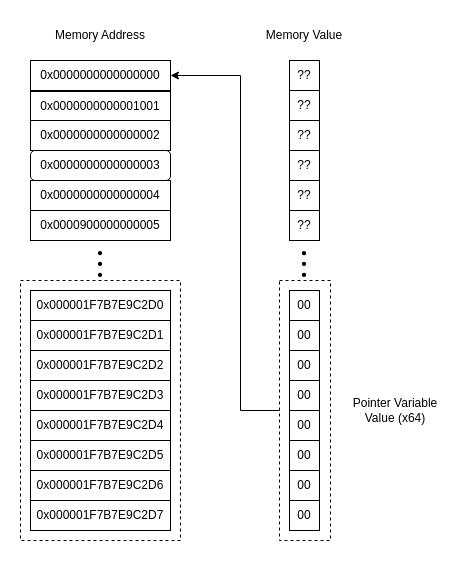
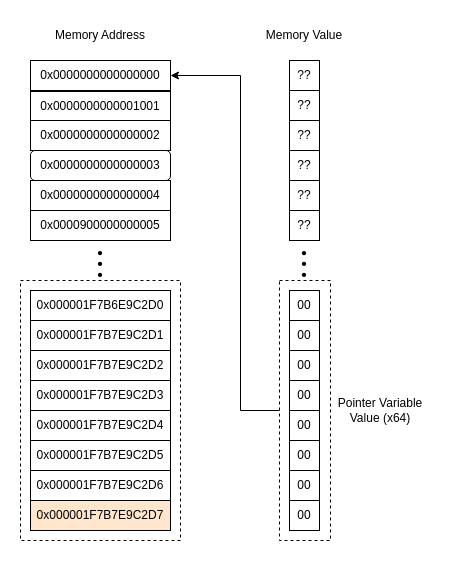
node "0x000001F7B7E9C2D0": label "0x000001F7B7E9C2D0" -> "0x000001F7B6E9C2D0"
node "Pointer Variable Value (x64)": moved (396, 411) -> (381, 411)
node "0x000001F7B7E9C2D7": fillcolor #ffffff -> #ffe6cc
